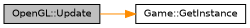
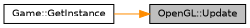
edge "OpenGL::Update" -> "Game::GetInstance": reversed
